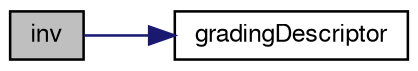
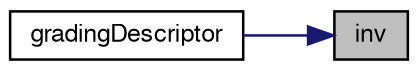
edge "inv" -> "gradingDescriptor": reversed
